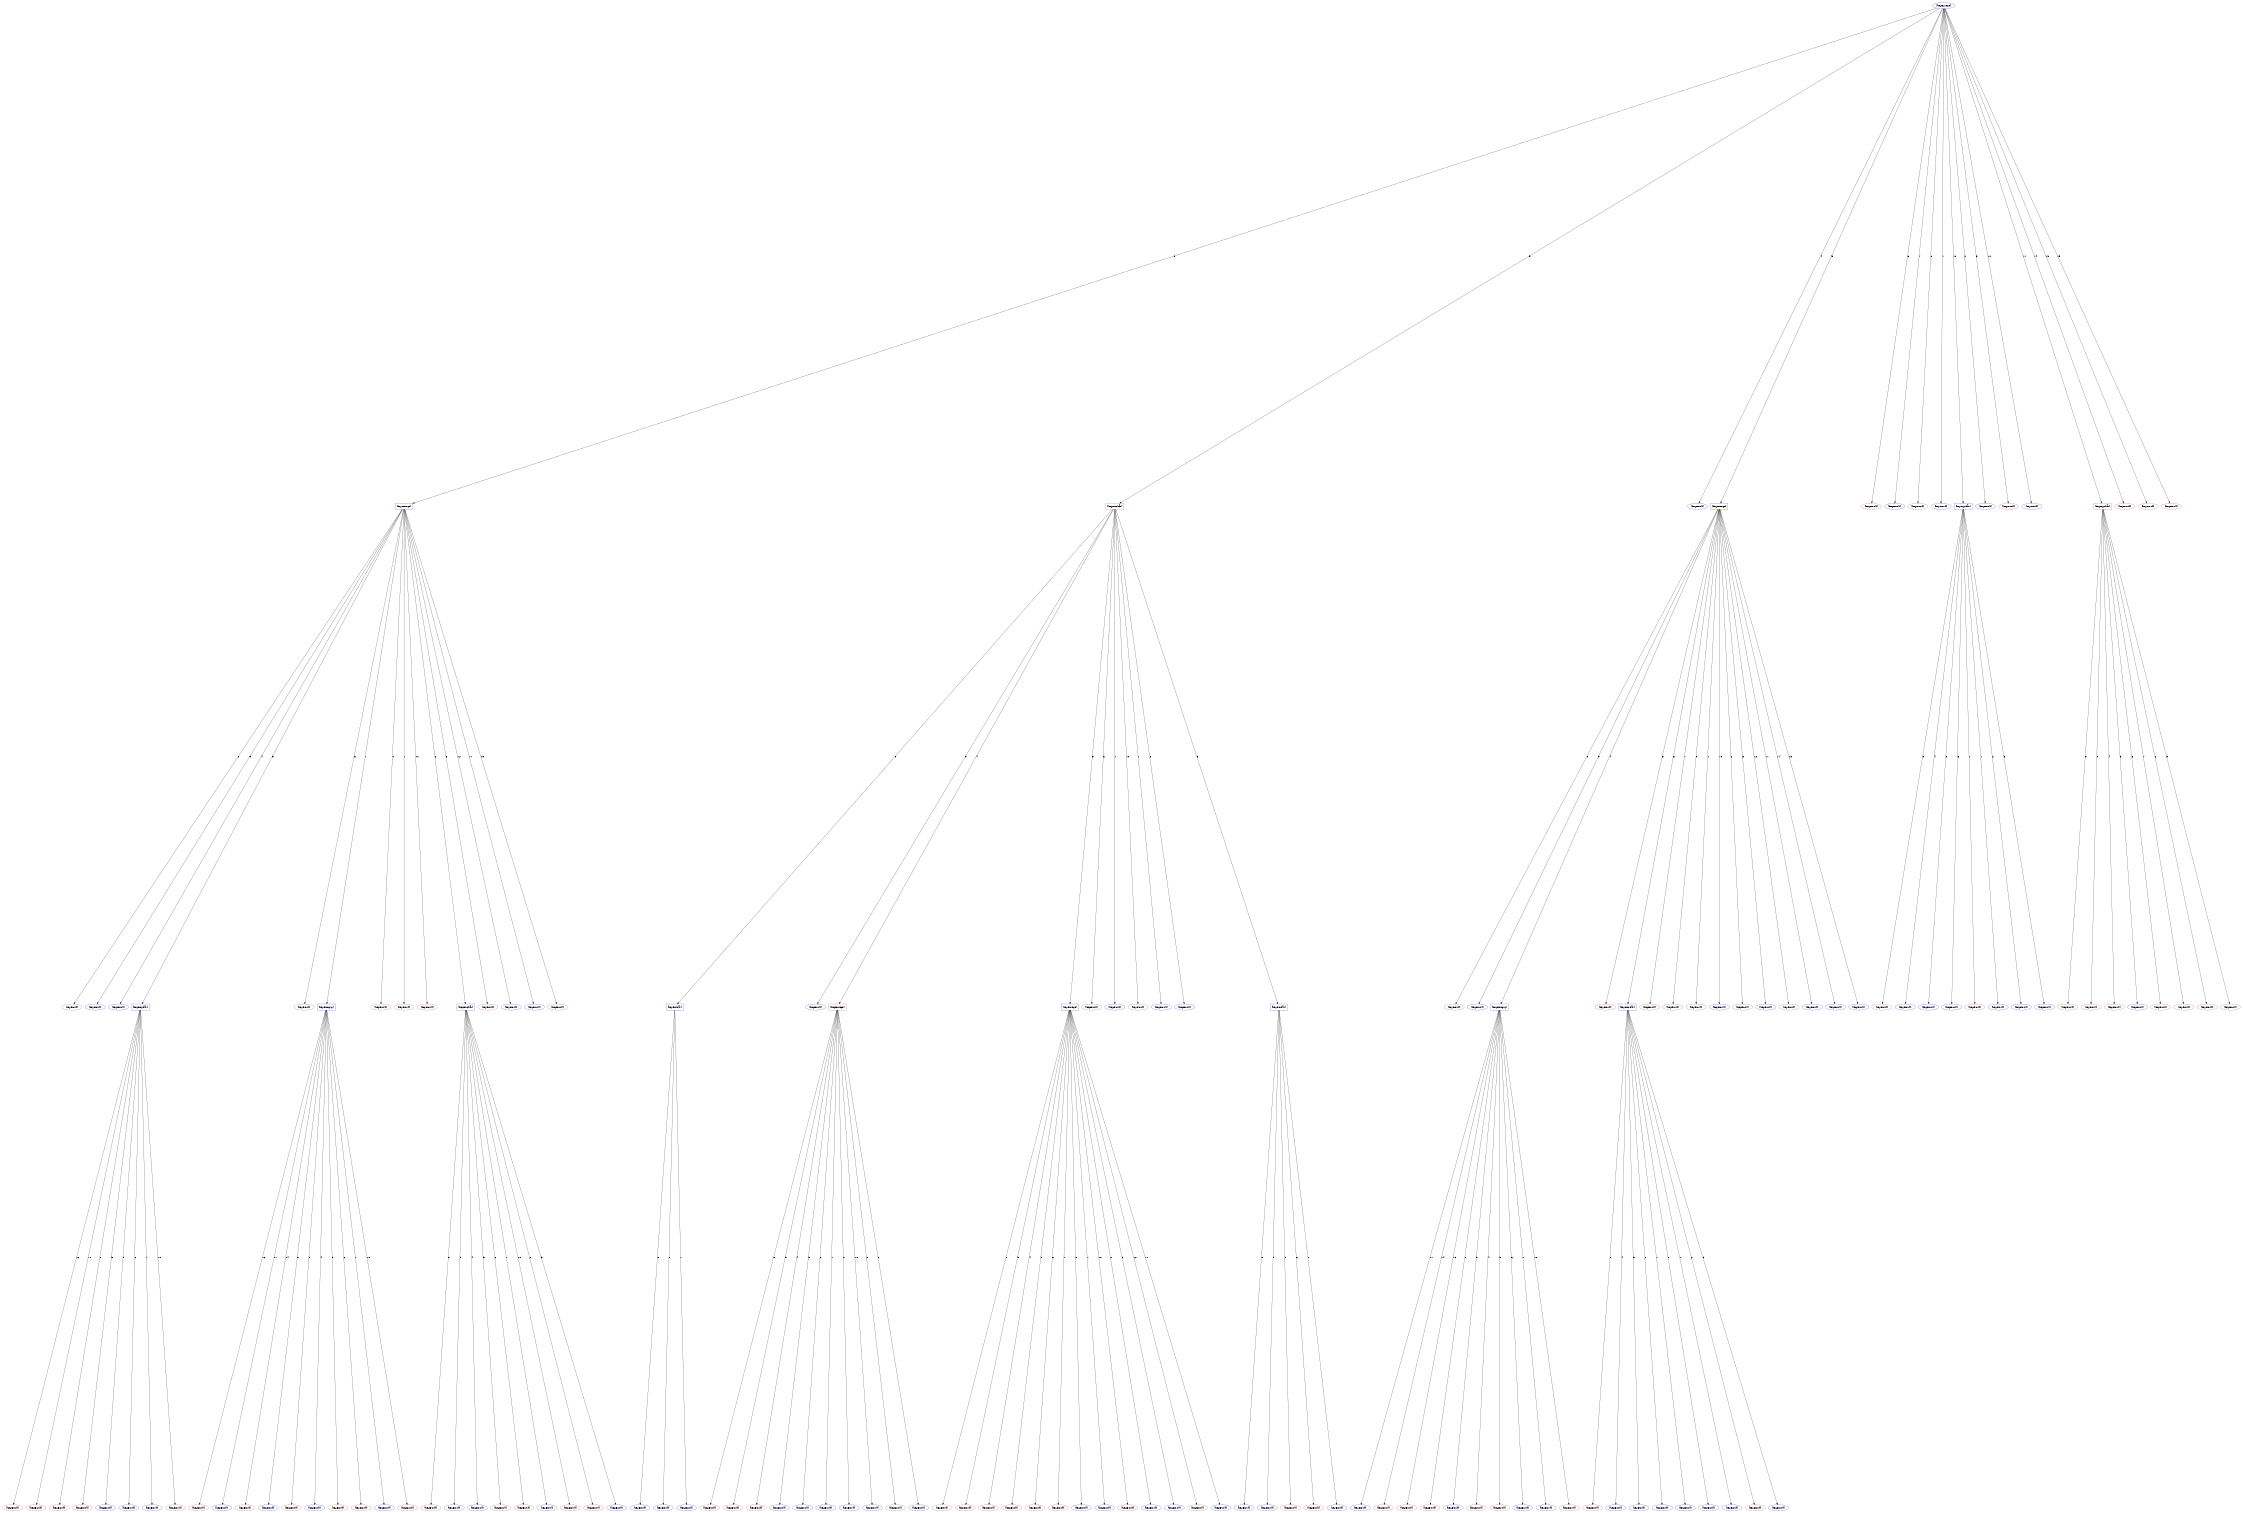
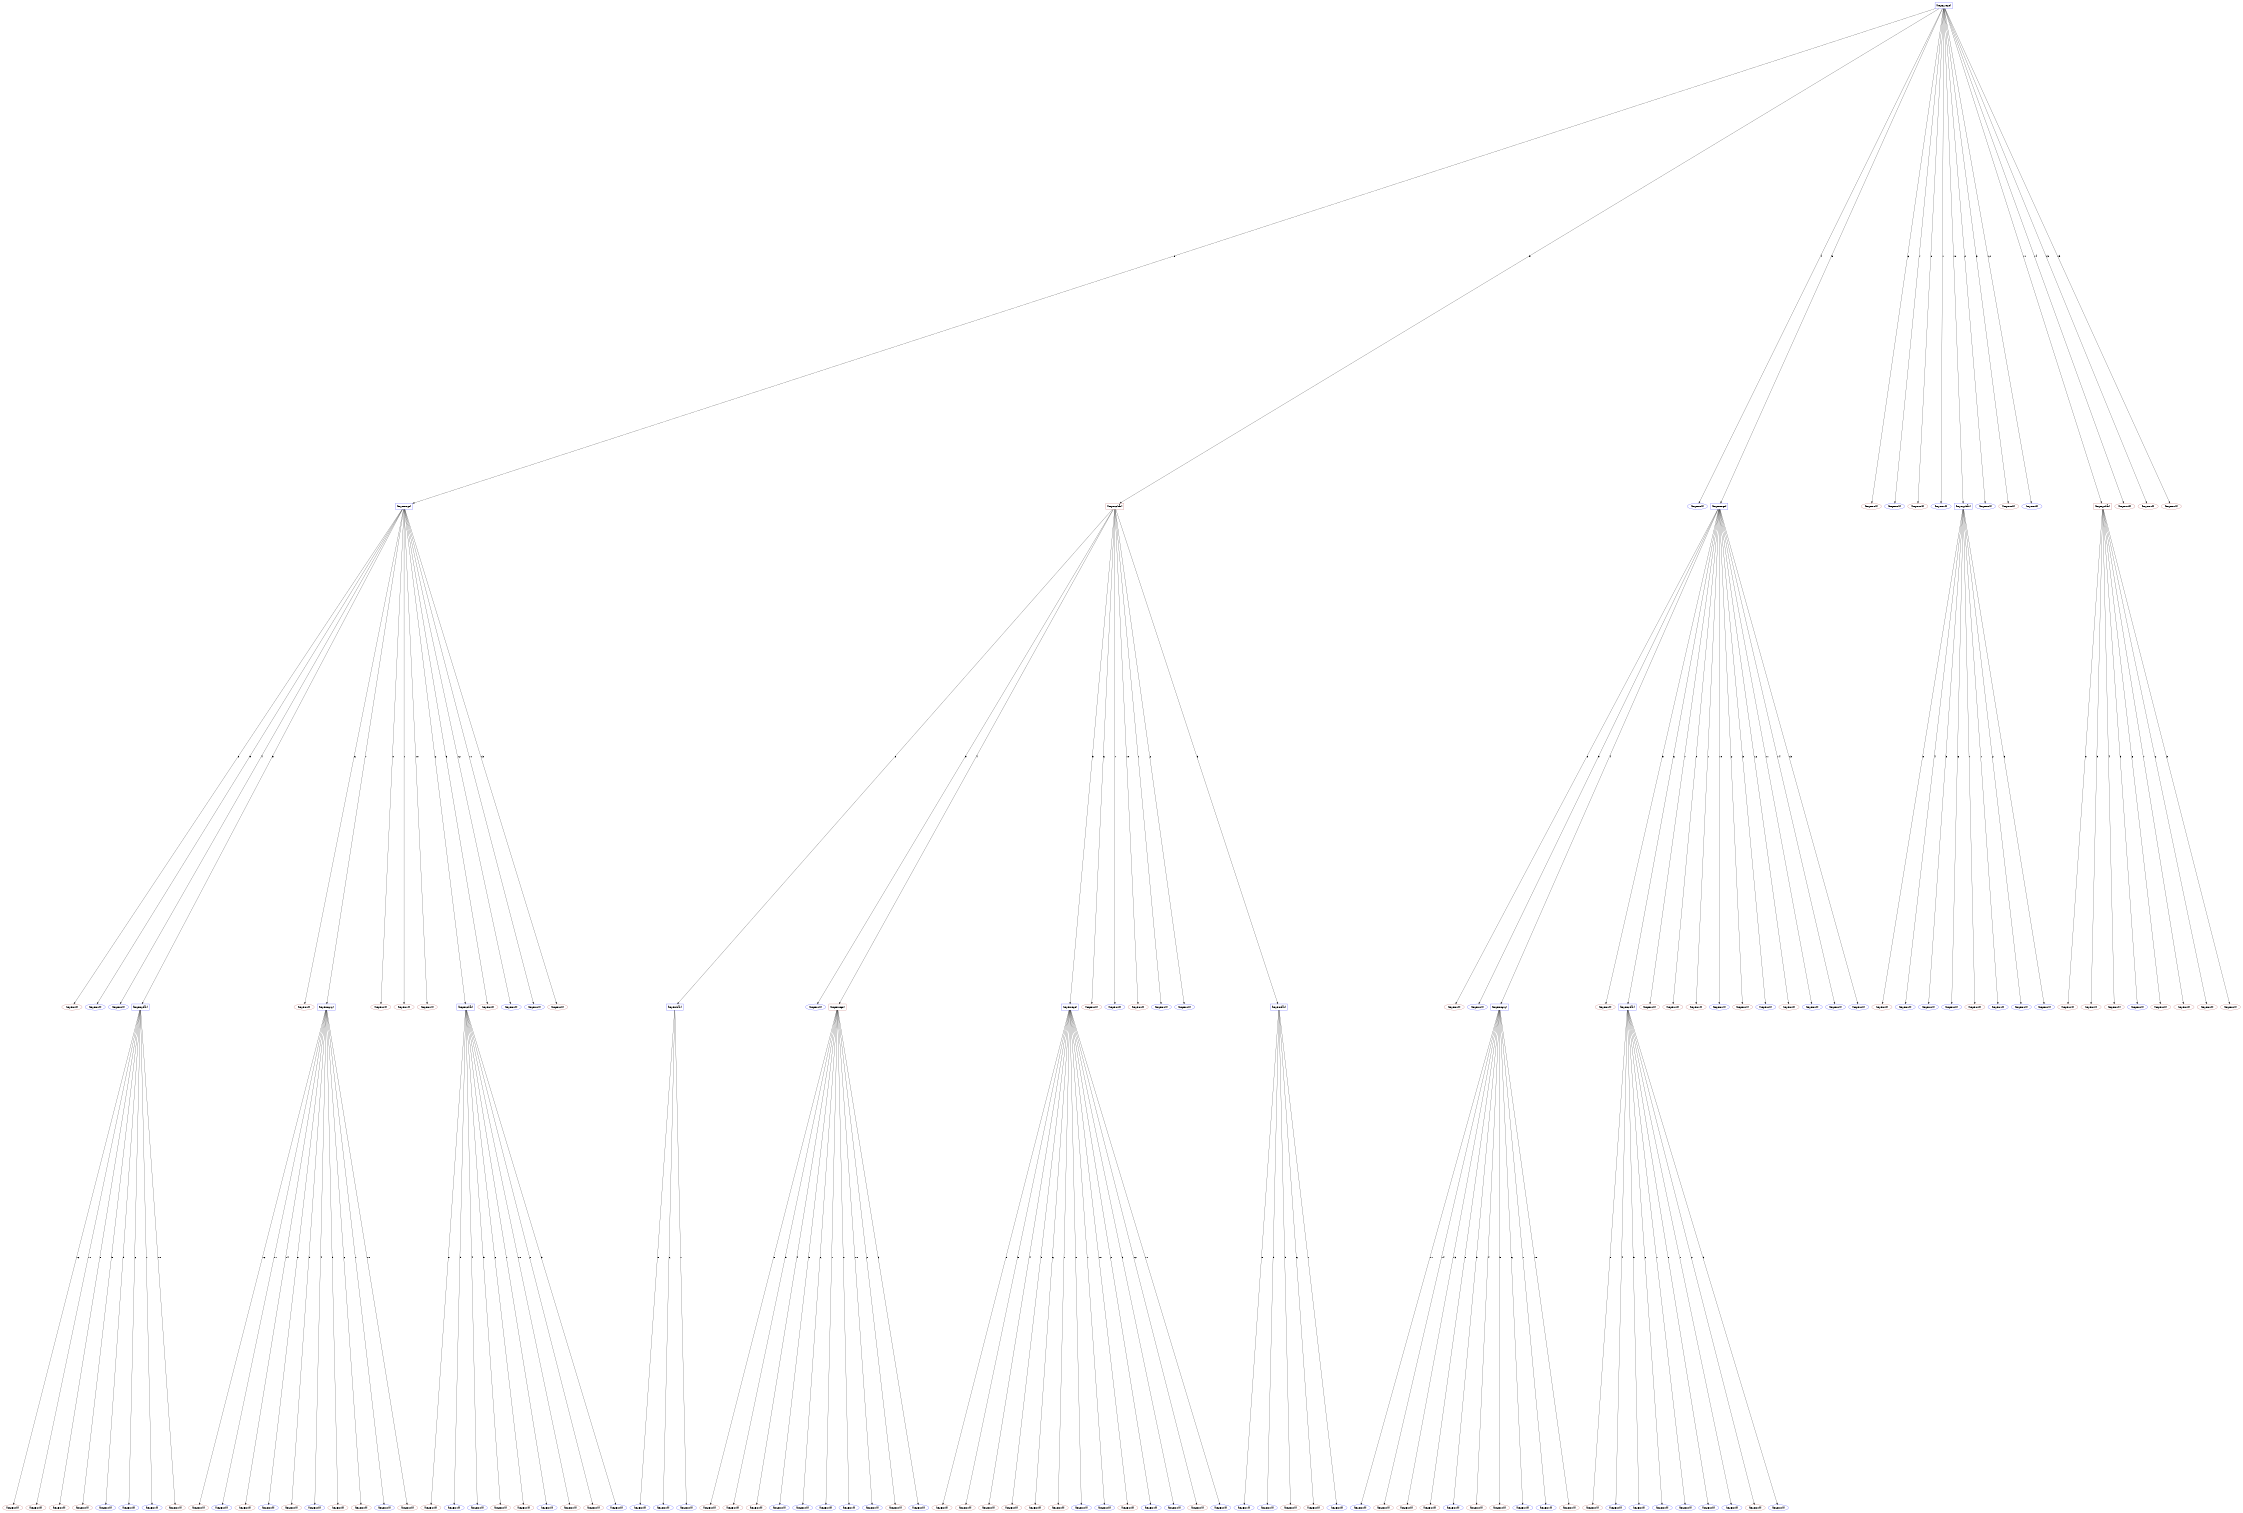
node "[key=y-ege]": shape ellipse -> box
